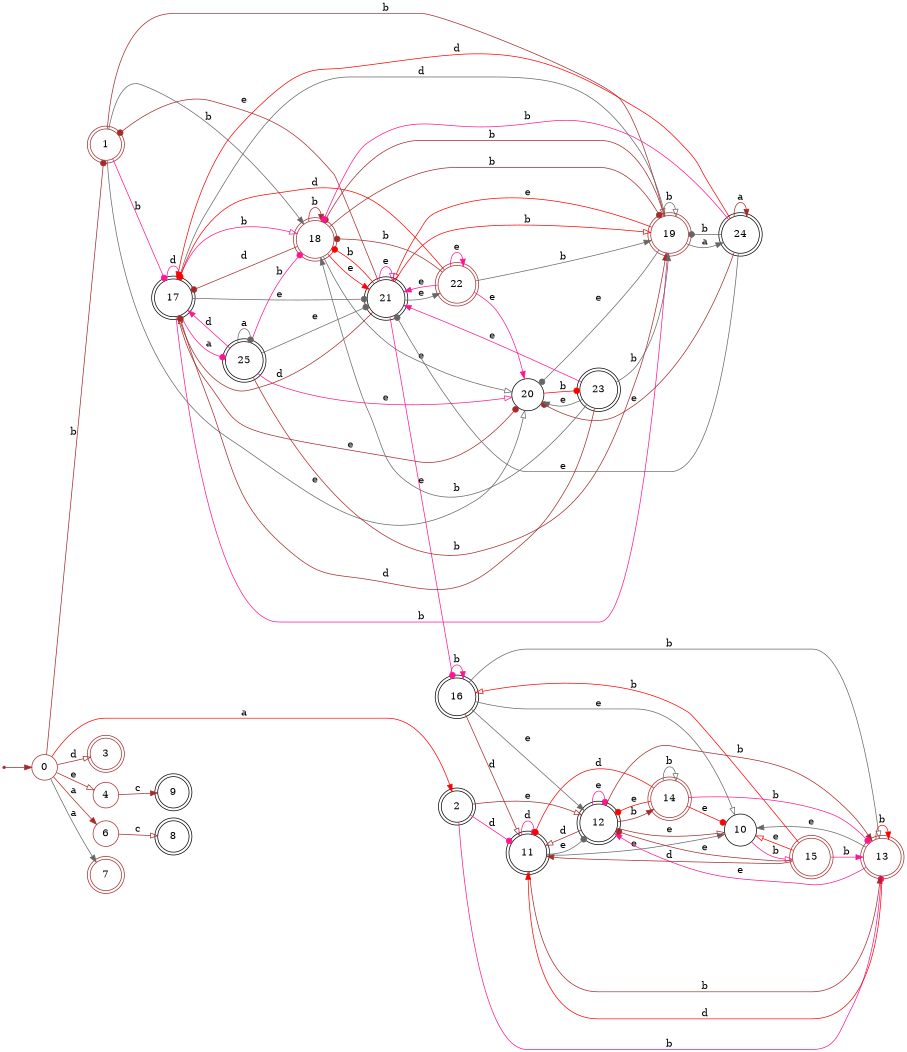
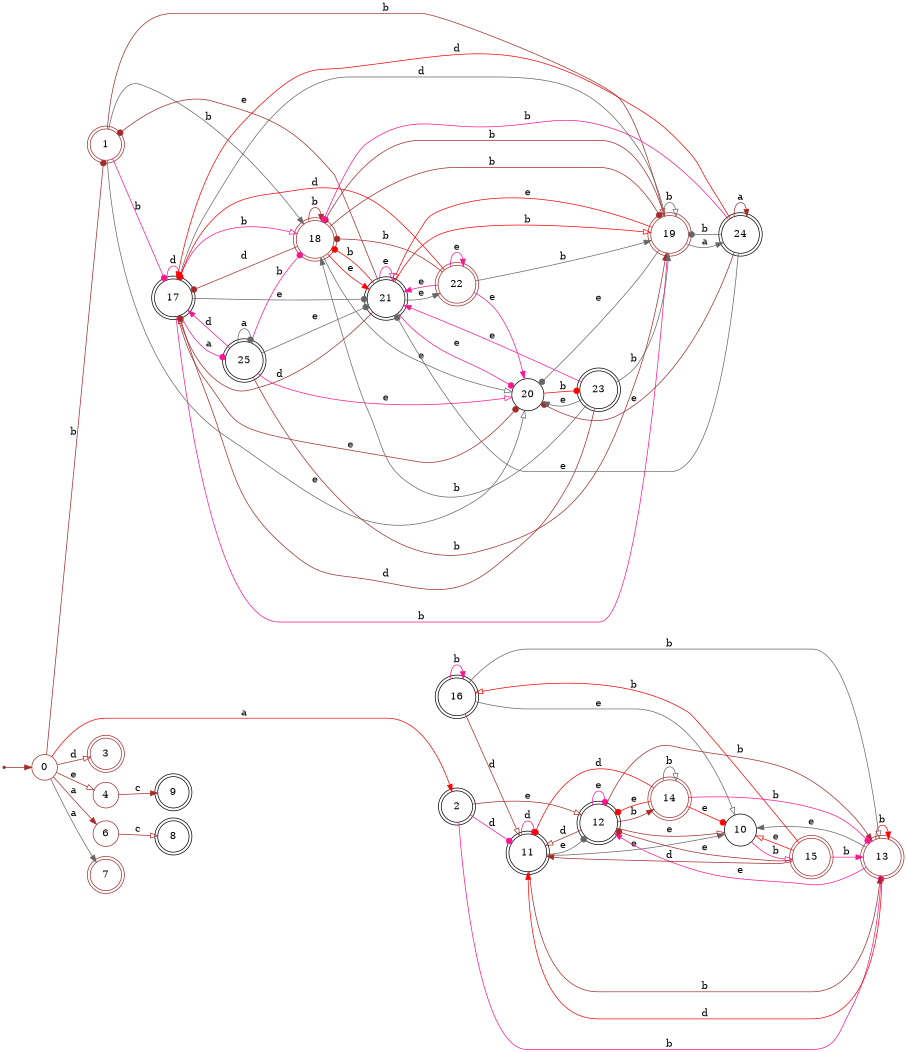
edge "21" -> "16": now "21" -> "20"
edge "16" -> "12": removed, label "e"
